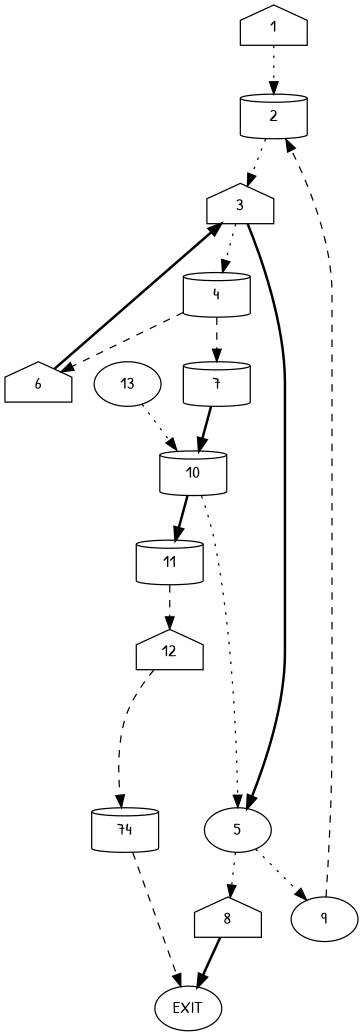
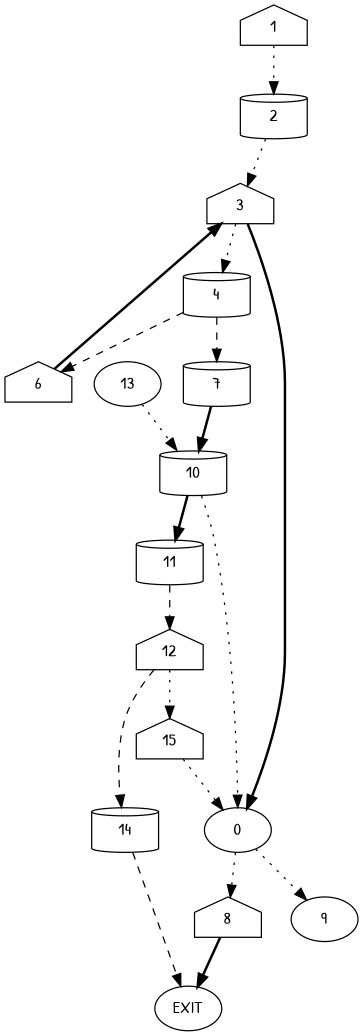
edge "9" -> "2": removed
node "15": added
node "74": label "74" -> "14"
node "5": label "5" -> "0"
